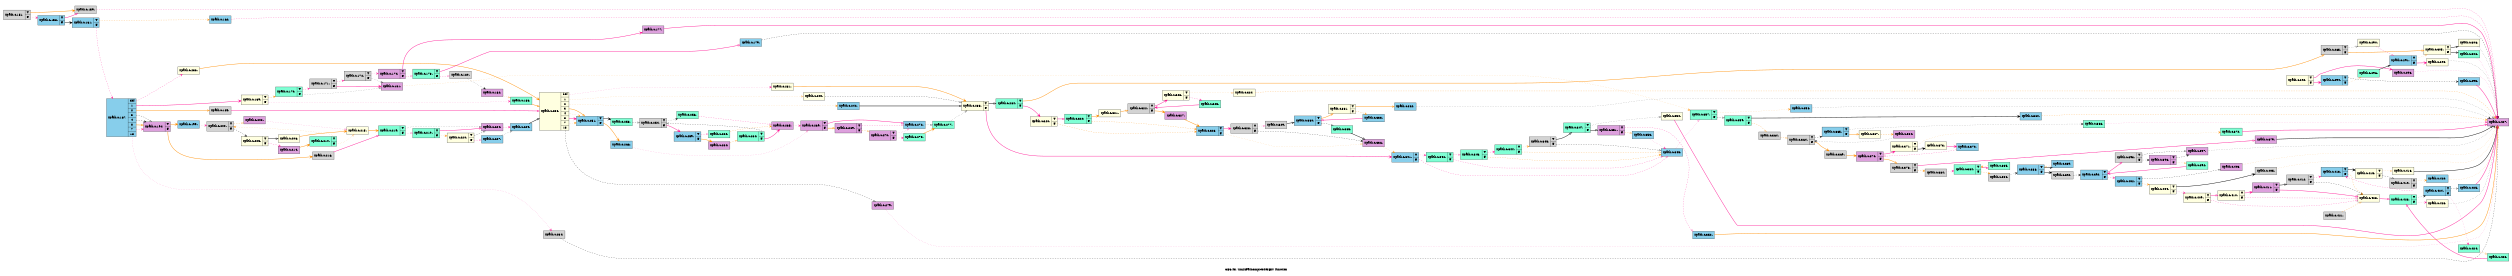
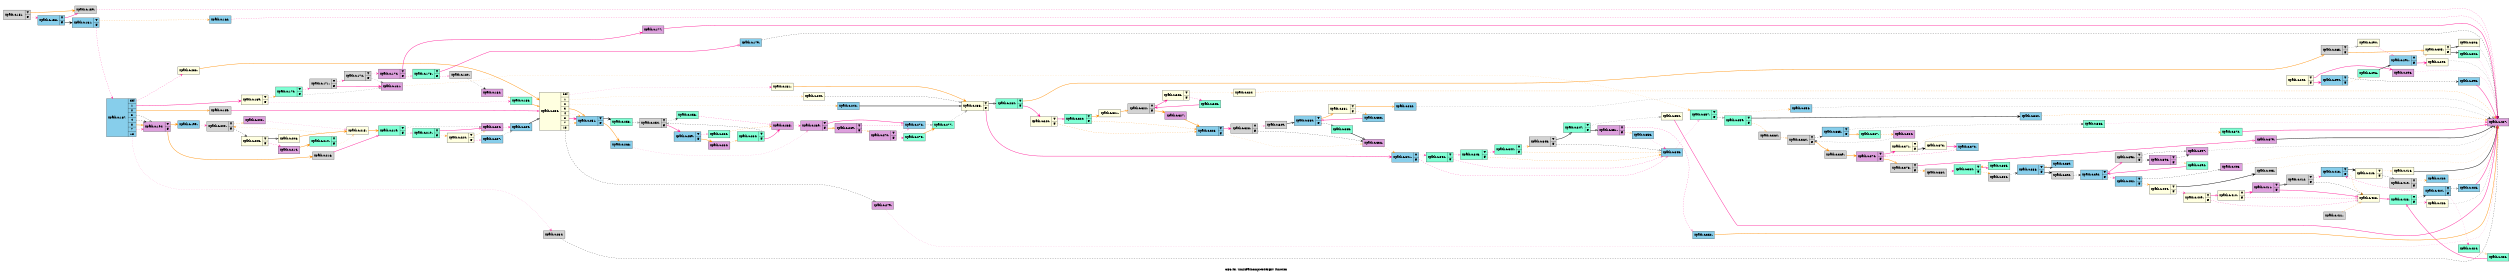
edge "xpath.c:220:" -> "xpath.c:224:": color black -> darkorange
node "xpath.c:367:": fillcolor lightyellow -> aquamarine
